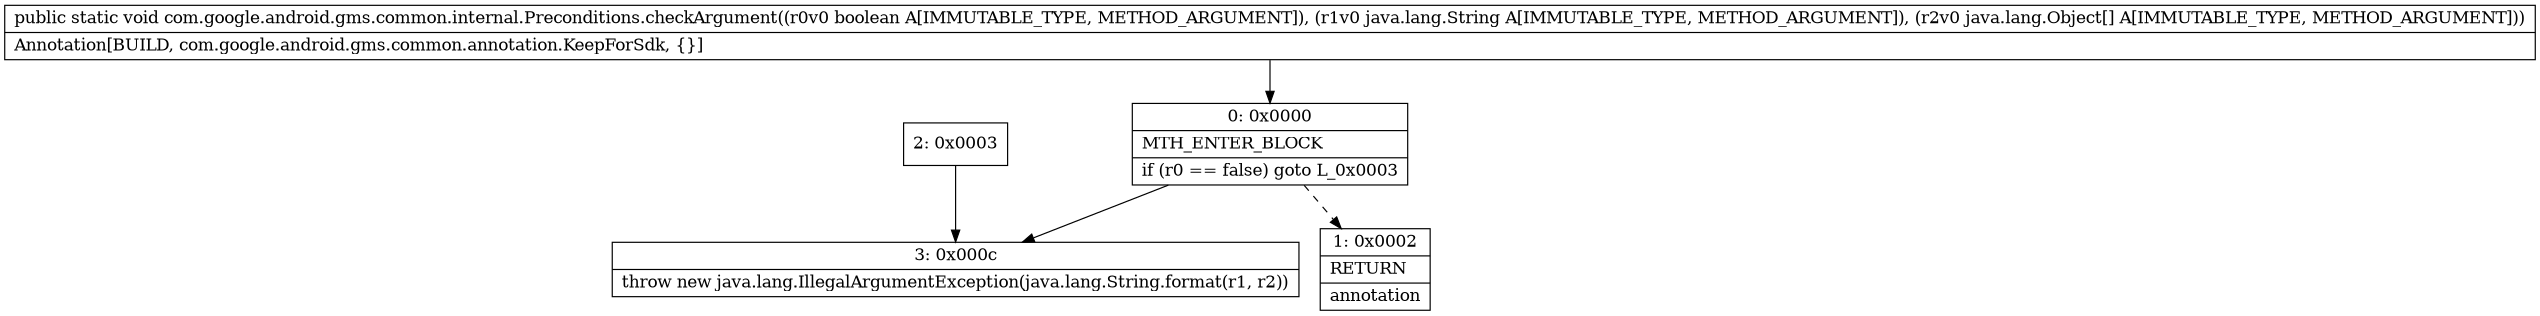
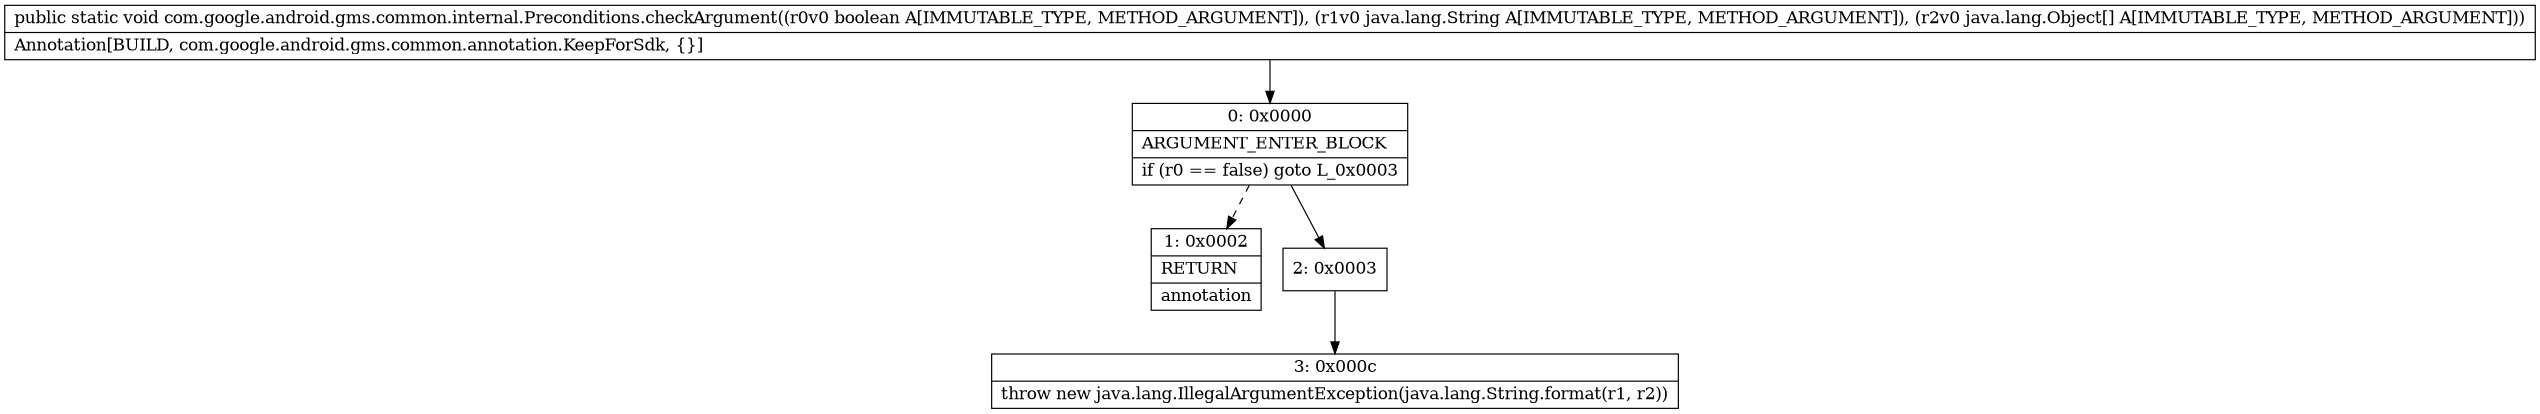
node "0: 0x0000": text "MTH_ENTER_BLOCK" -> "ARGUMENT_ENTER_BLOCK"
edge "0: 0x0000" -> "3: 0x000c": now "0: 0x0000" -> "2: 0x0003"
